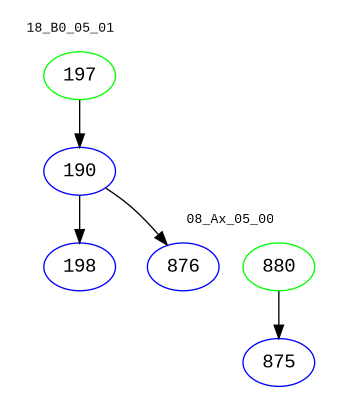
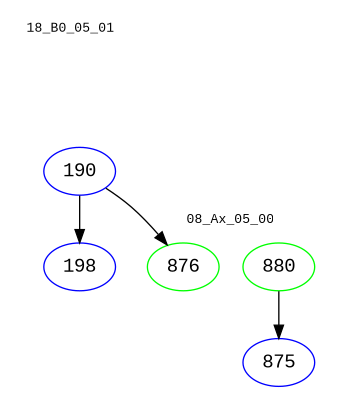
node "197": removed
node "876": color blue -> green
